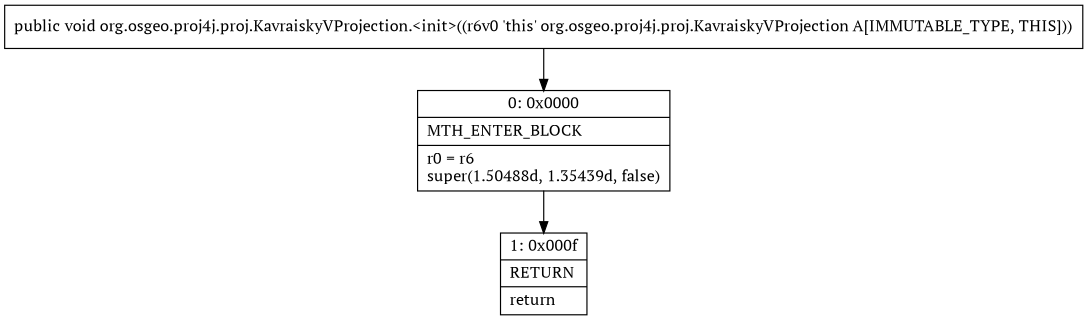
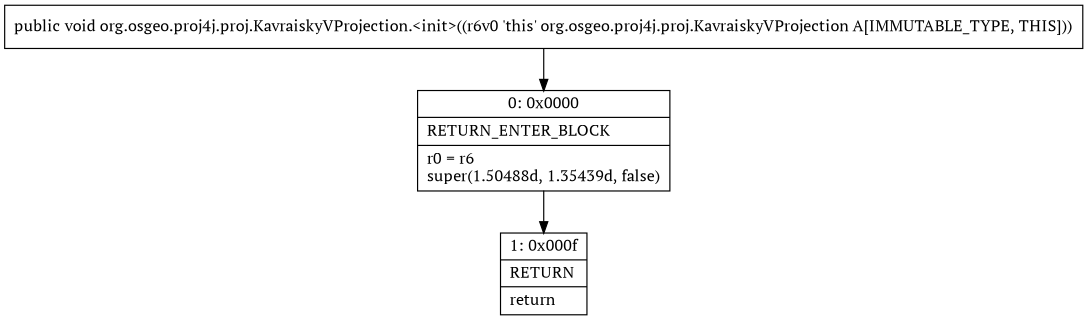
node "0: 0x0000": text "MTH_ENTER_BLOCK" -> "RETURN_ENTER_BLOCK"
